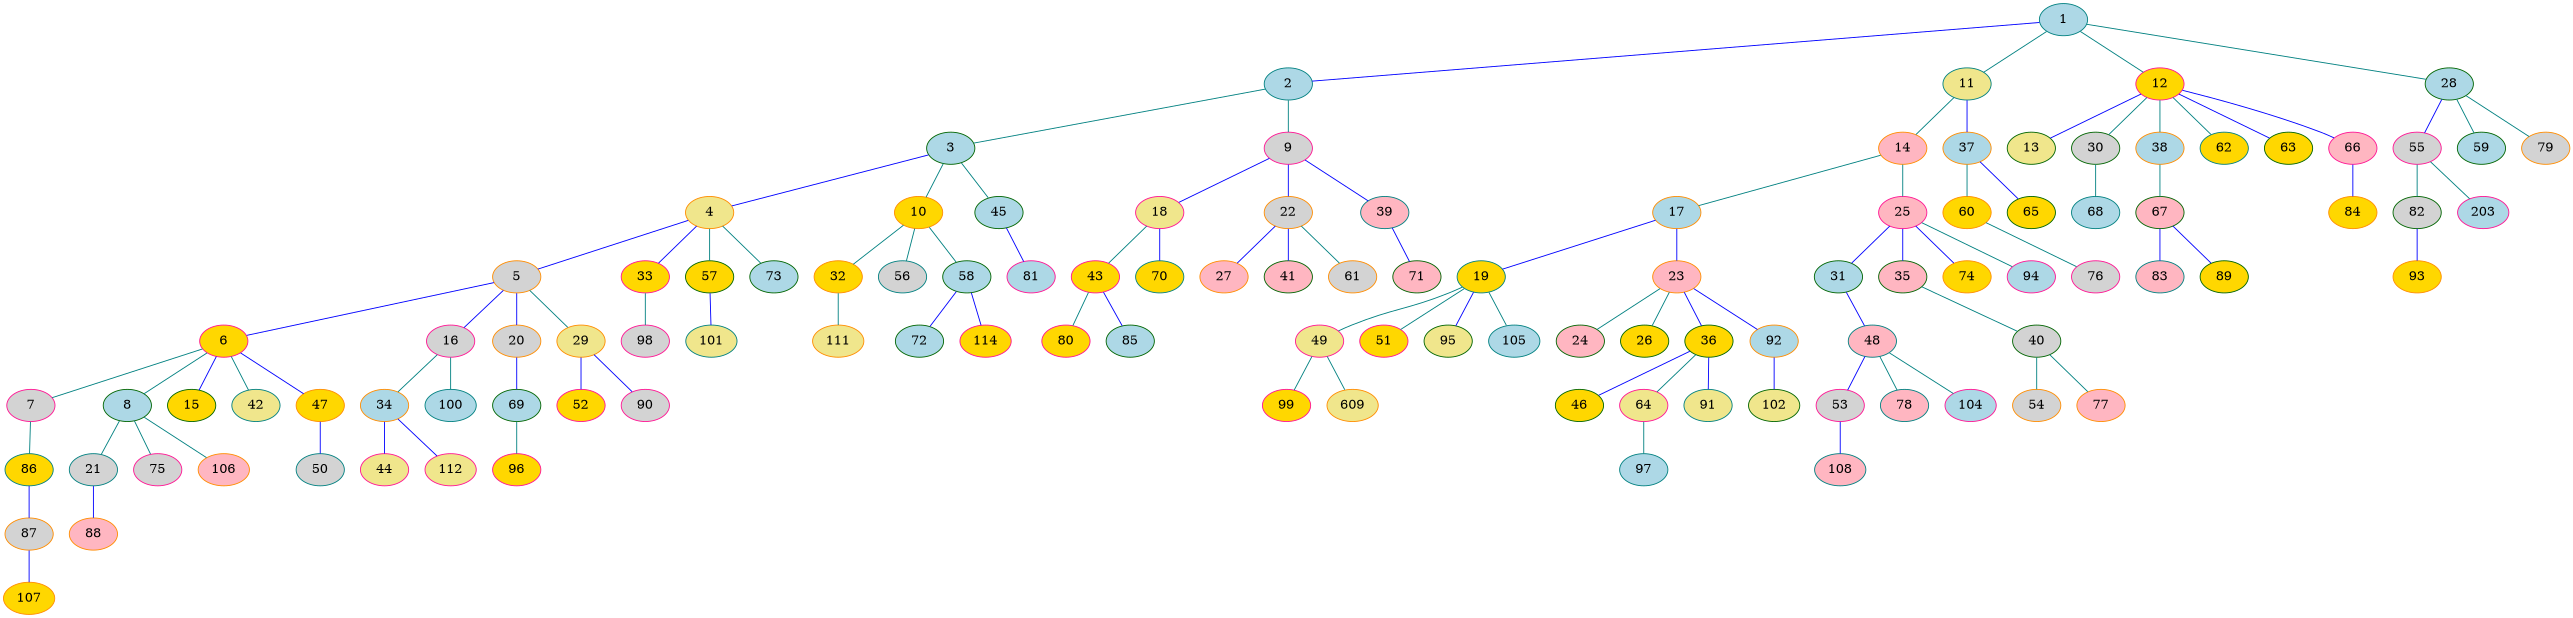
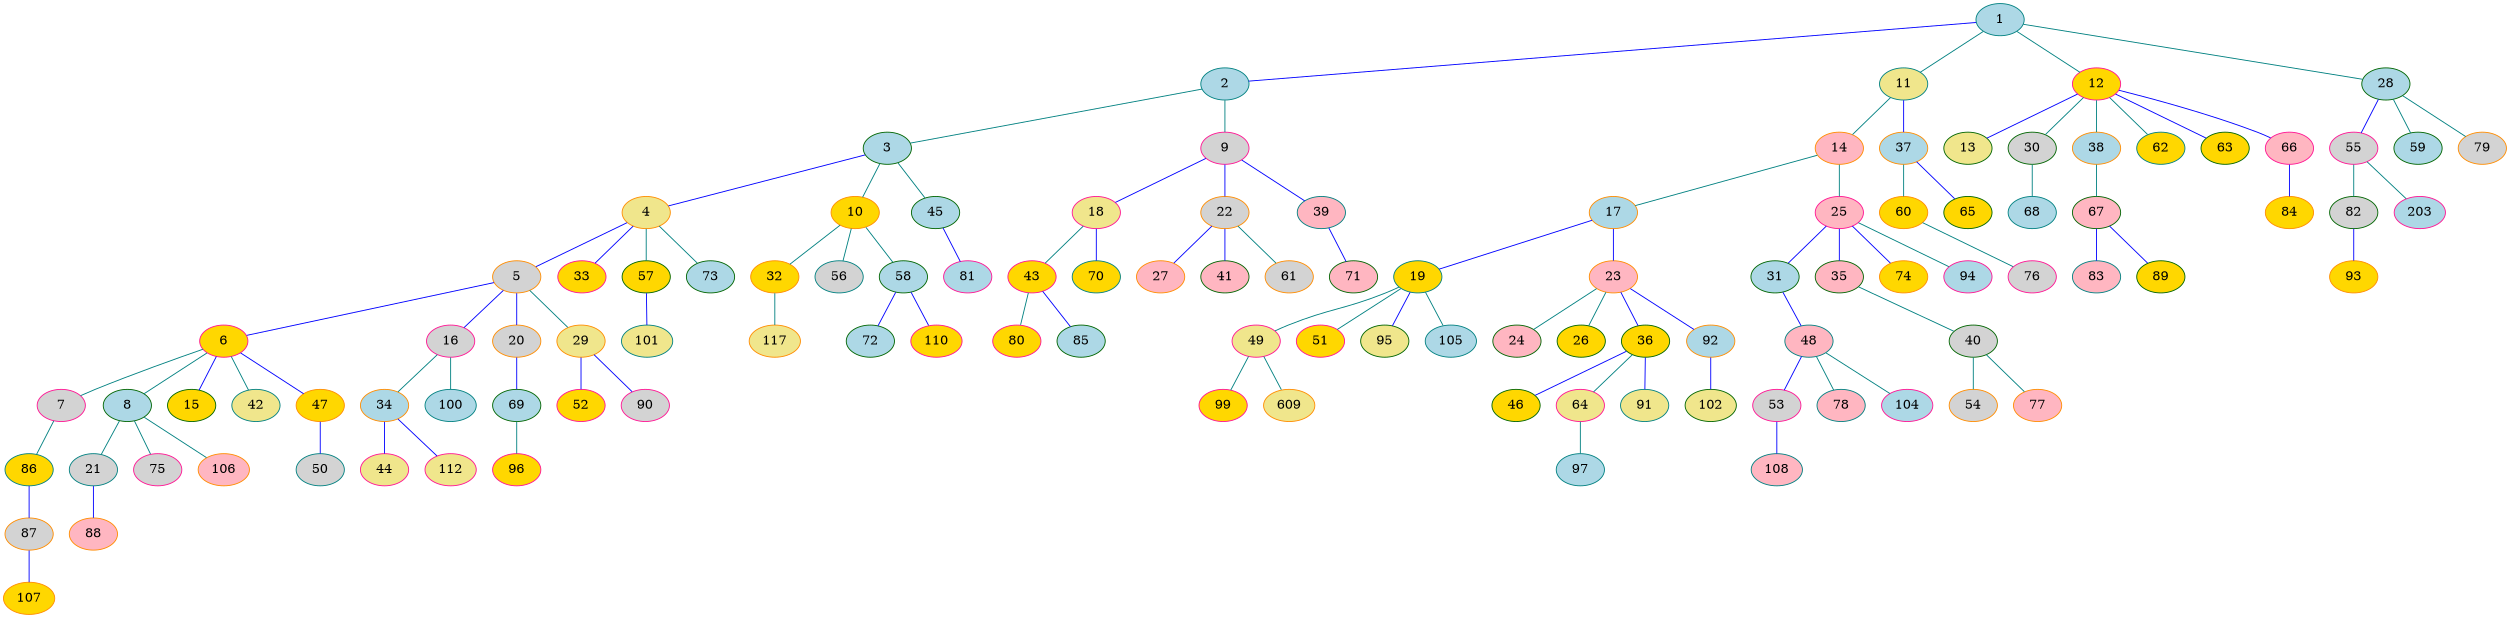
node "98": removed
node "111": label "111" -> "117"
node "114": label "114" -> "110"
